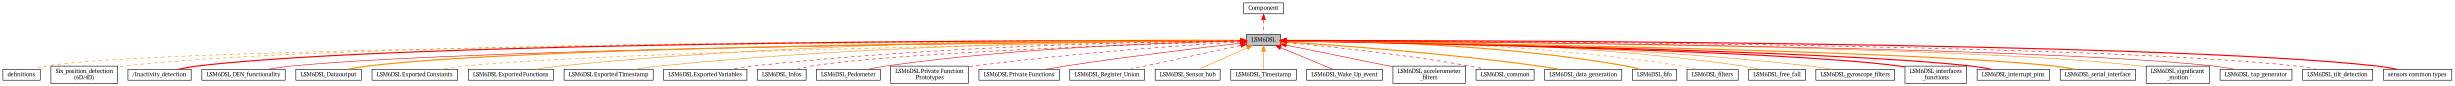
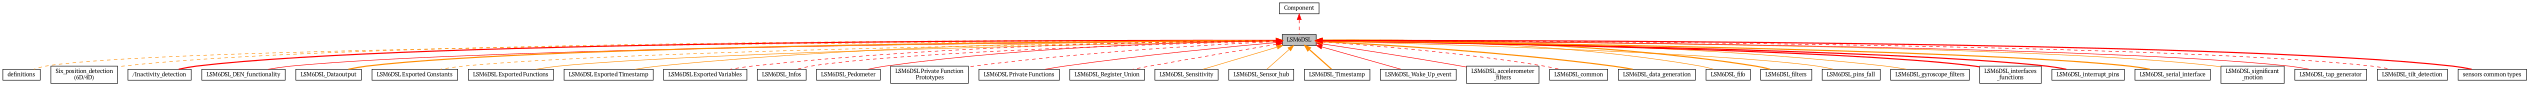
edge "LSM6DSL_fifo" -> "LSM6DSL": style bold -> solid
edge "LSM6DSL_filters" -> "LSM6DSL": style dashed -> bold
edge "LSM6DSL_Timestamp" -> "LSM6DSL": style solid -> bold
node "LSM6DSL_Sensitivity": added
node "LSM6DSL_free_fall": label "LSM6DSL_free_fall" -> "LSM6DSL_pins_fall"
